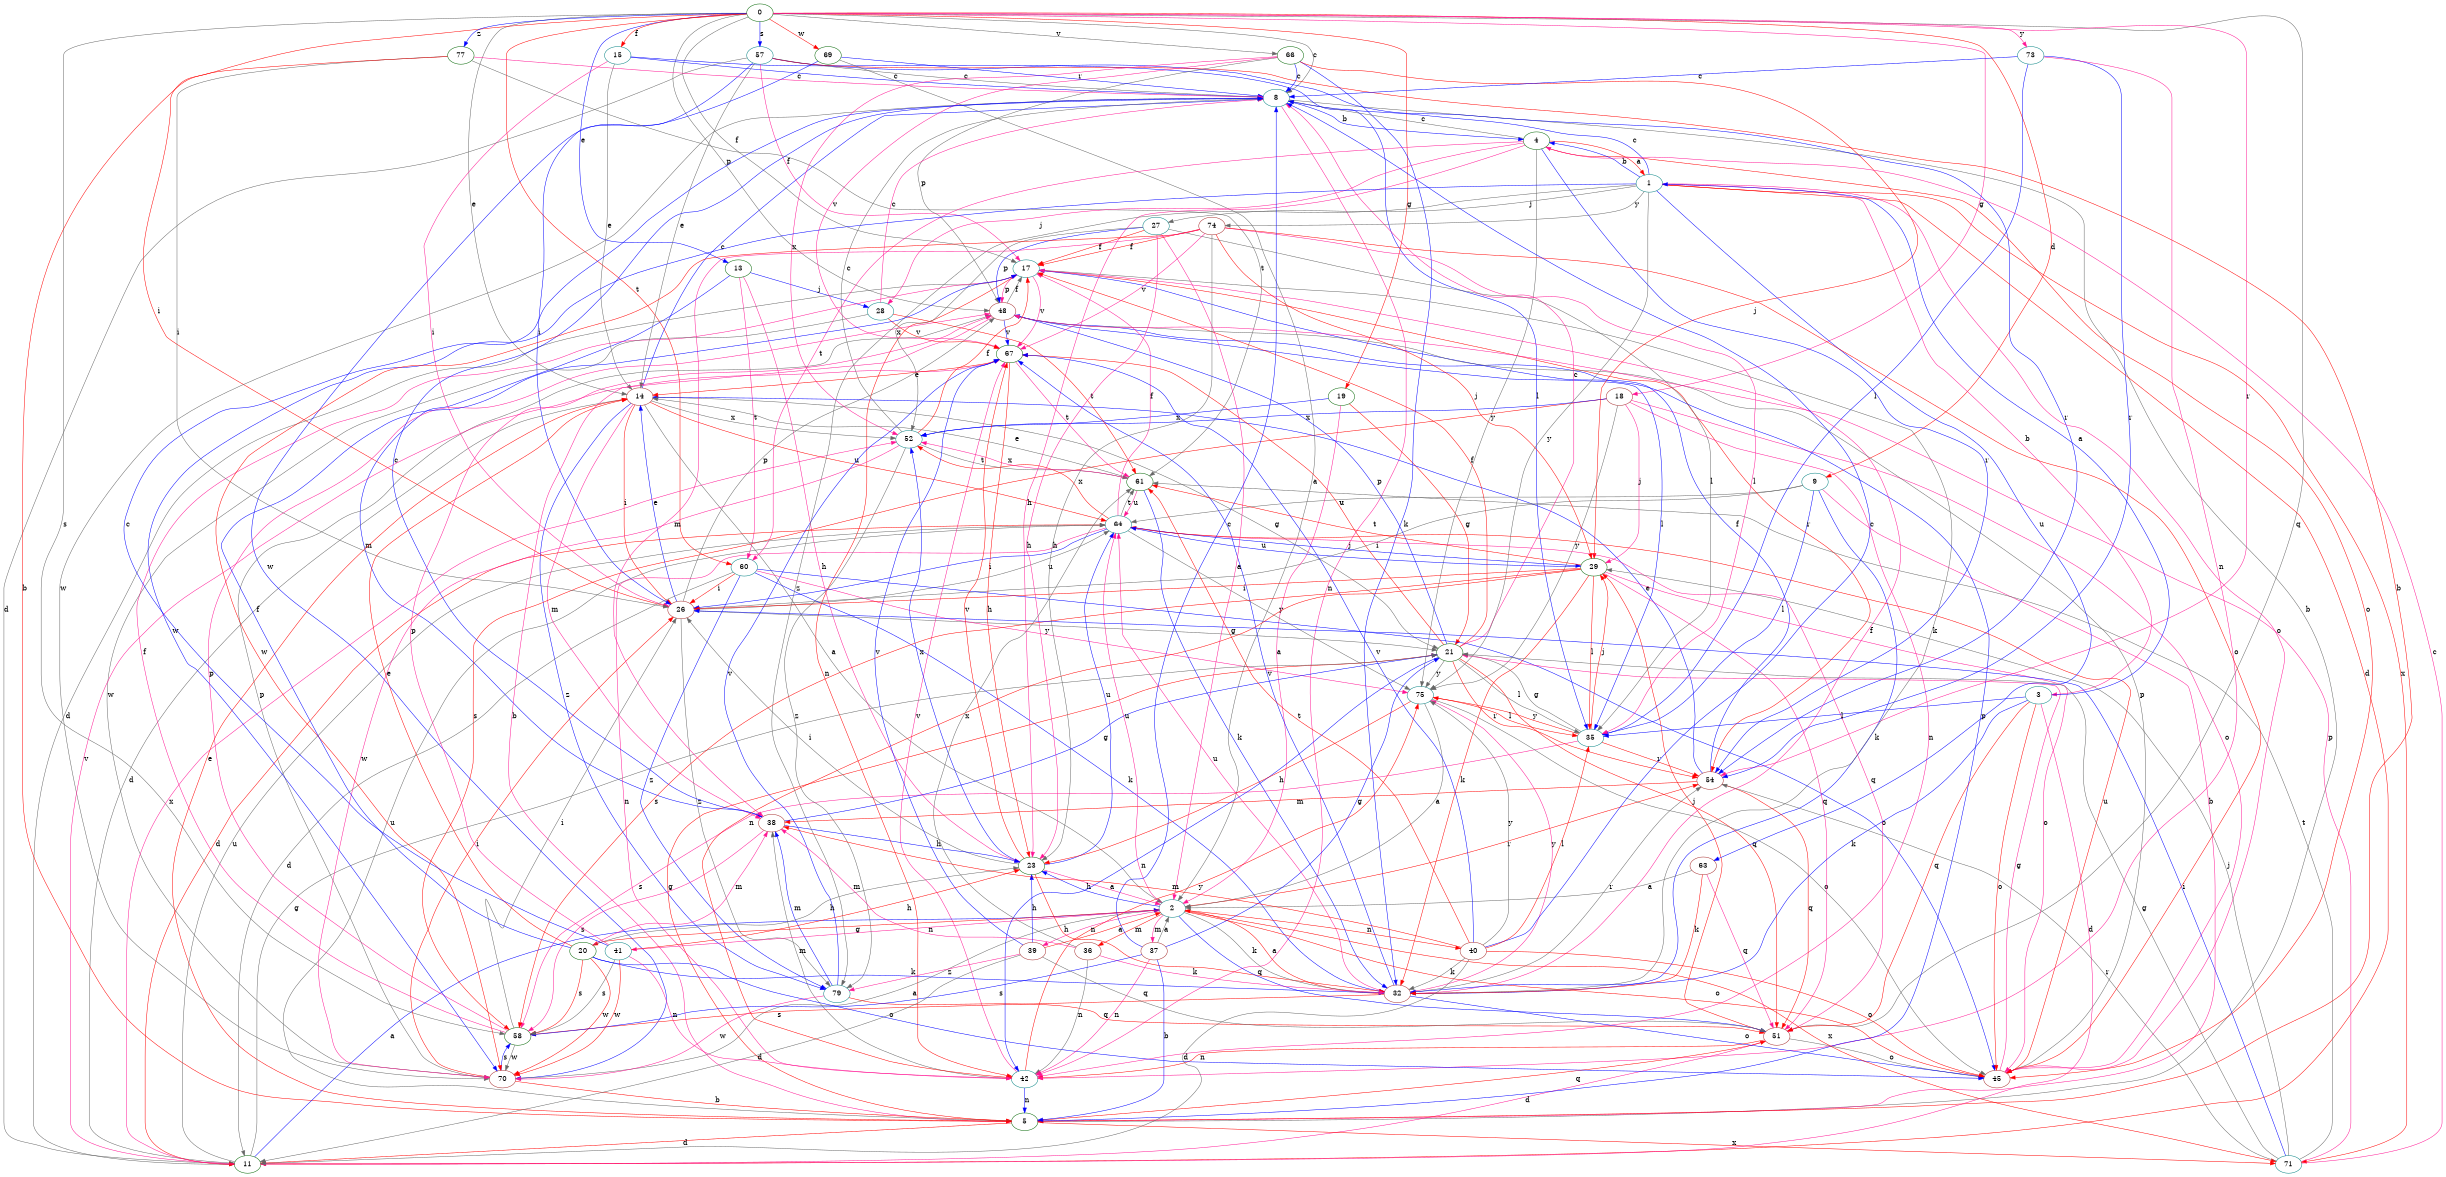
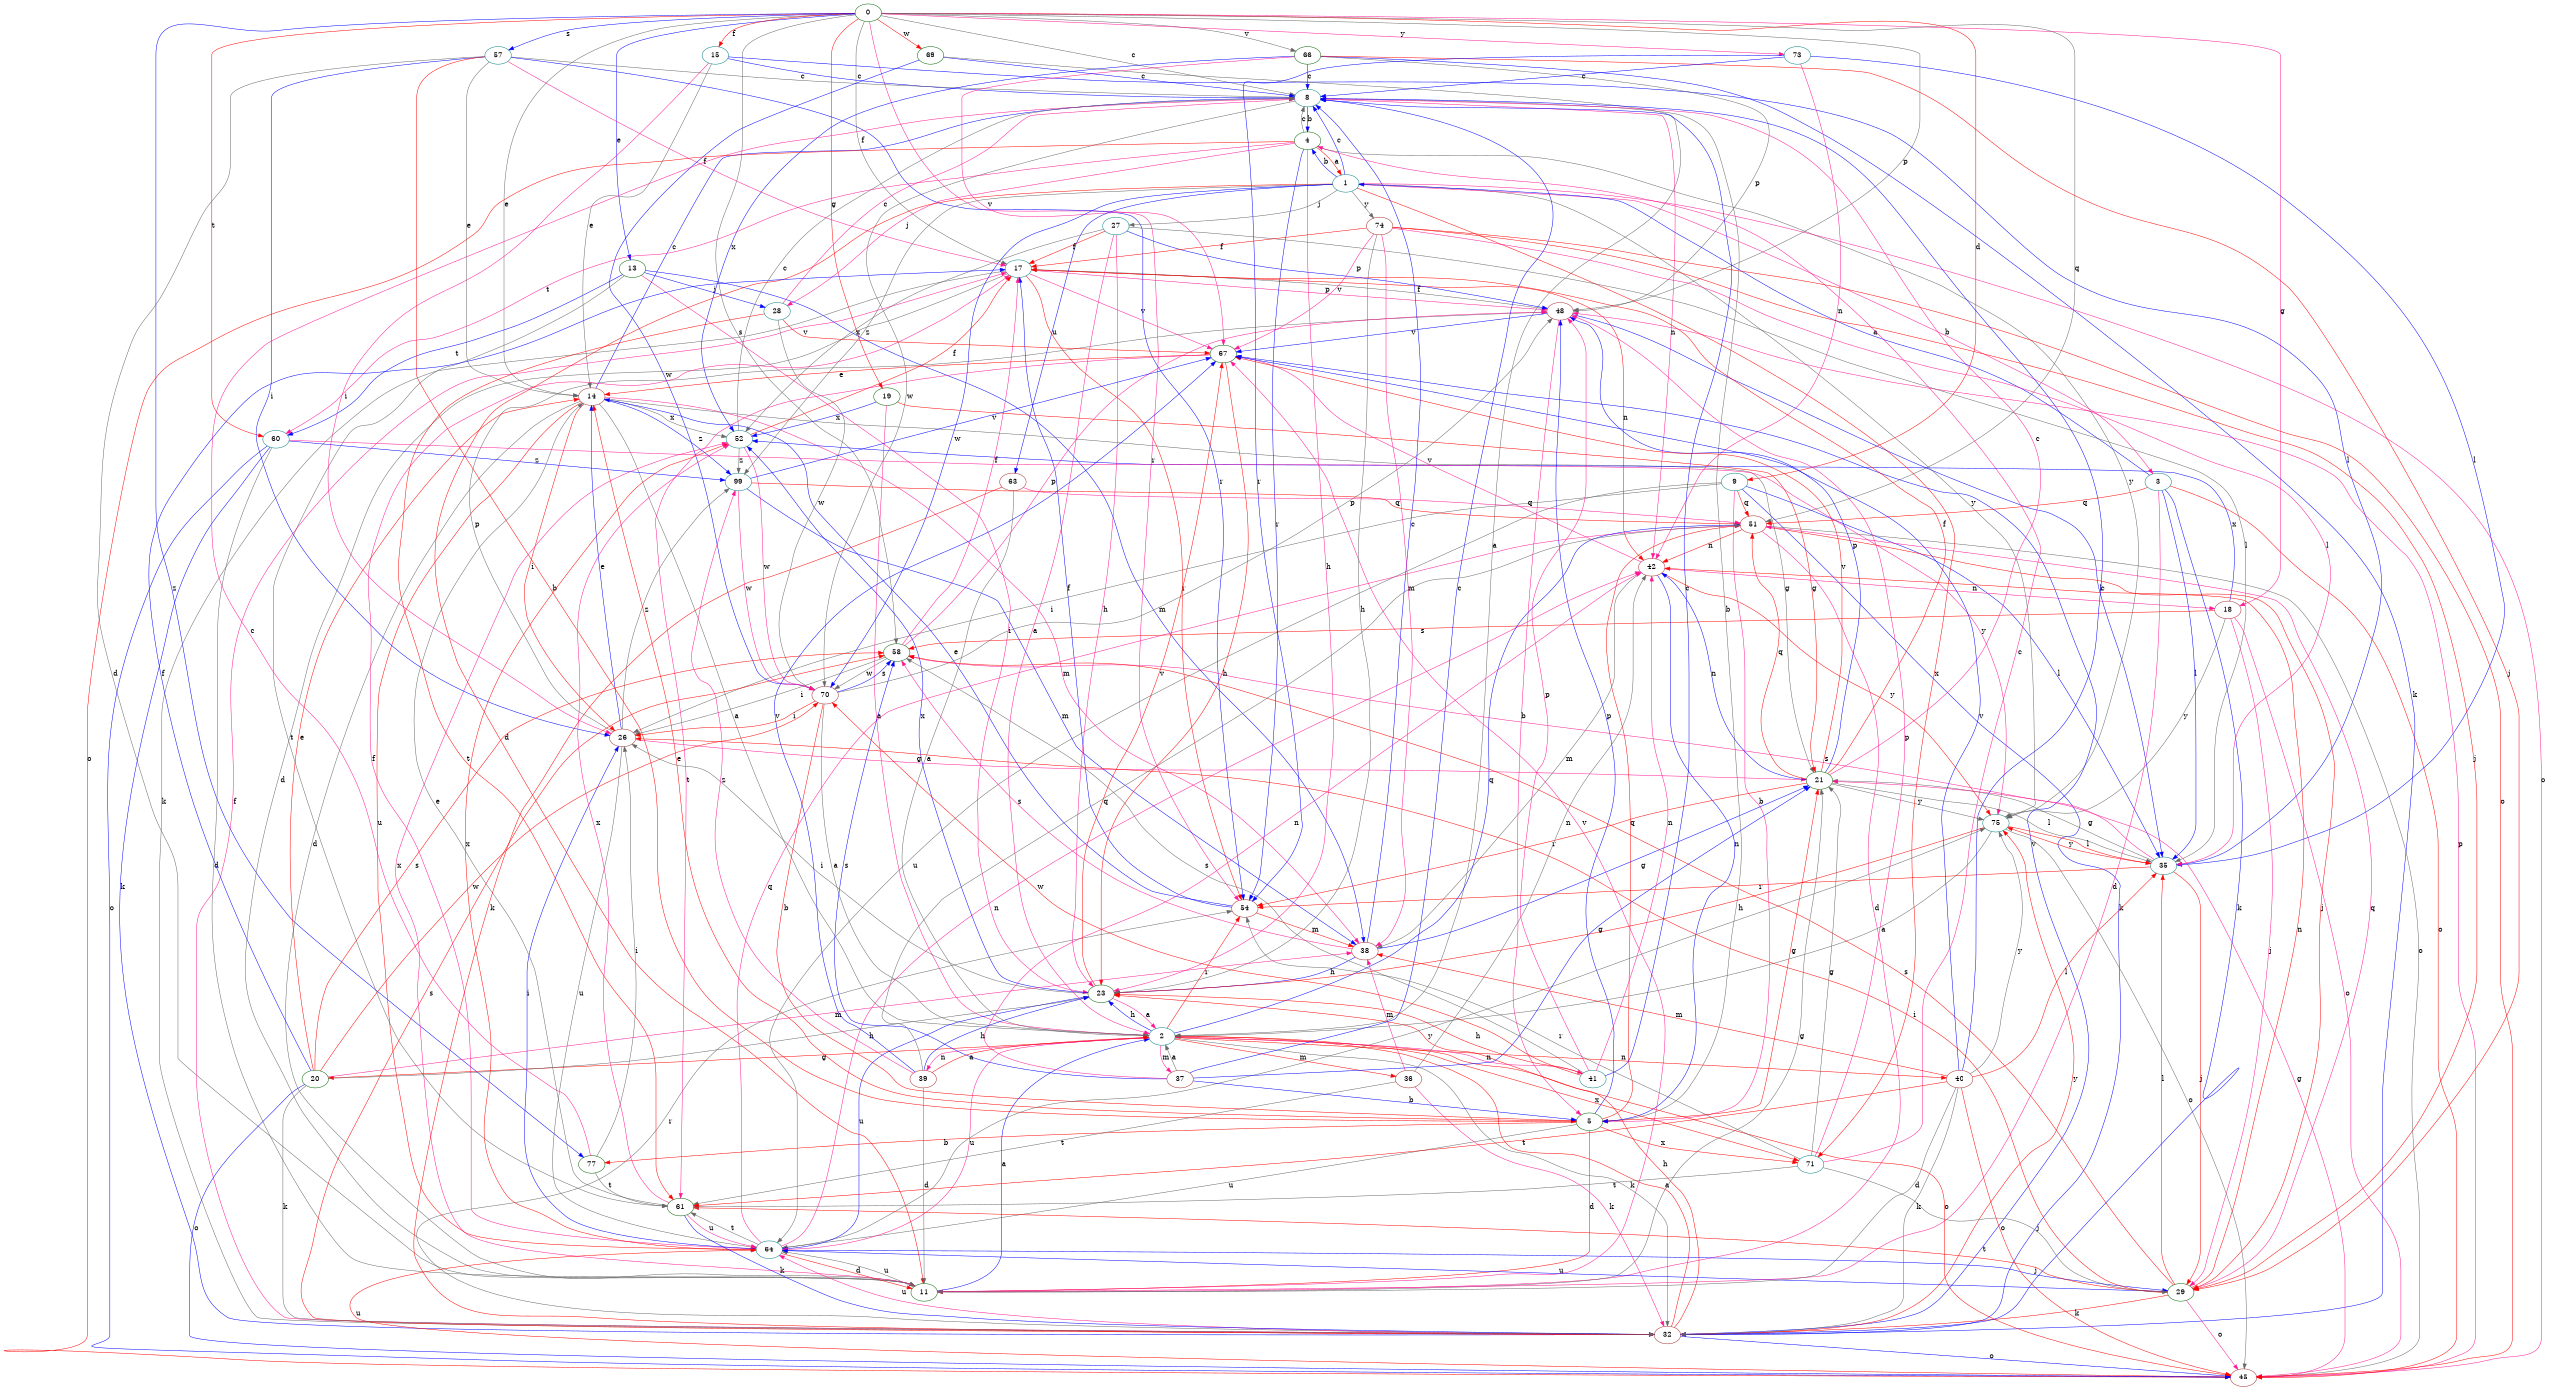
edge "69" -> "8": label "r" -> "c"
edge "66" -> "52": color deeppink -> blue
edge "0" -> "26": removed, label "i"
edge "74" -> "70": removed, label "w"
edge "13" -> "60": color deeppink -> blue
edge "45" -> "48": color gray40 -> deeppink
edge "52" -> "61": now "13" -> "61"
edge "13" -> "23": label "h" -> "i"
edge "60" -> "26": removed, label "i"
edge "26" -> "21": color gray40 -> deeppink
edge "71" -> "26": removed, label "i"
edge "36" -> "61": label "x" -> "t"
edge "77" -> "5": reversed
edge "32" -> "75": color deeppink -> red
edge "54" -> "51": now "9" -> "51"
edge "18" -> "42": reversed
edge "23" -> "32": reversed
edge "20" -> "32": color blue -> gray40
node "79": label "79" -> "99"
node "42": color teal -> brown
